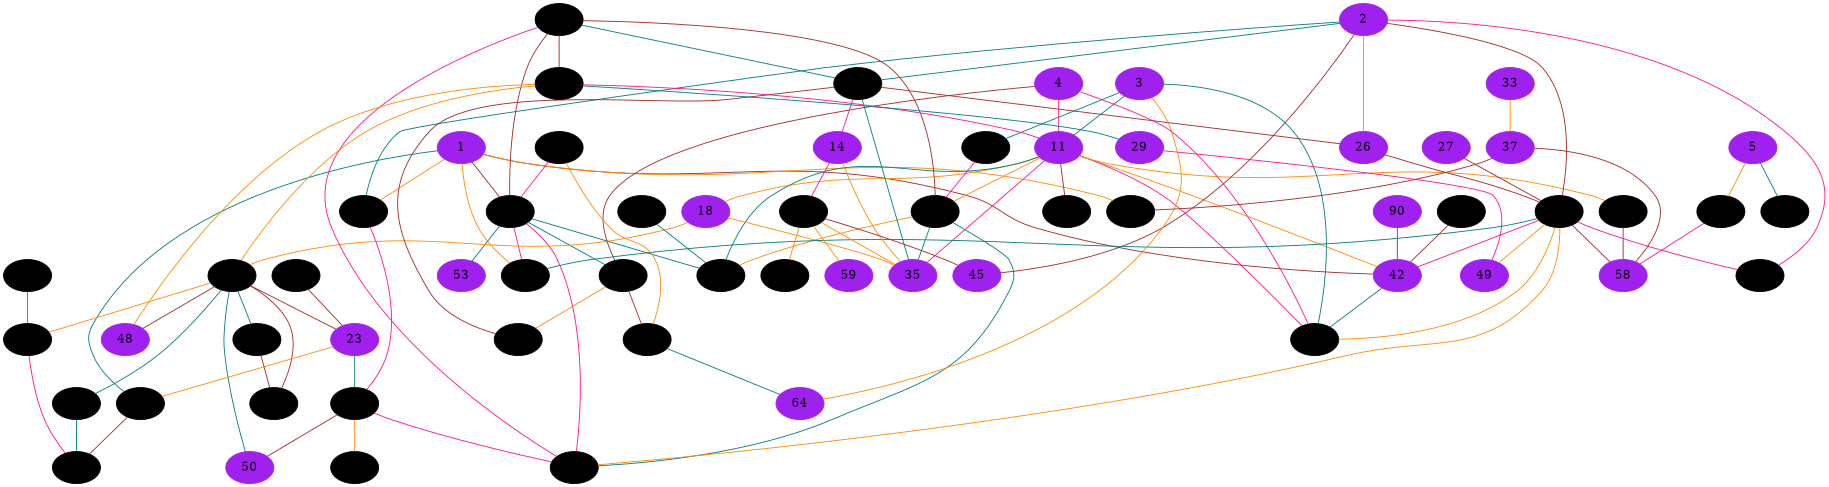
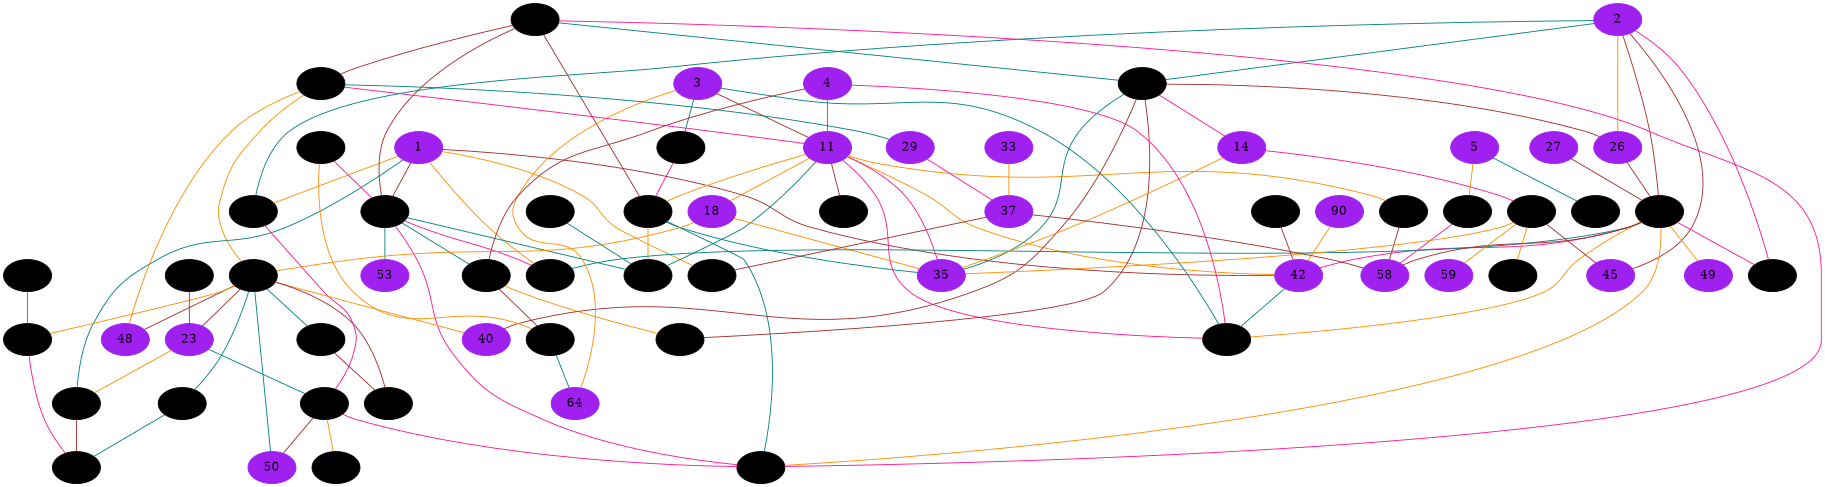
edge "3" -- "11": color teal -> brown
edge "29" -- "49": now "29" -- "37"
edge "90" -- "42": color brown -> darkorange
node "40": added
